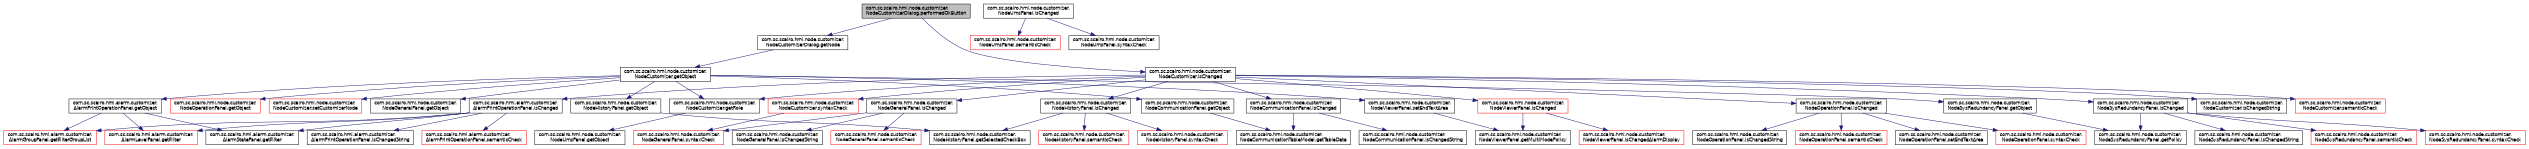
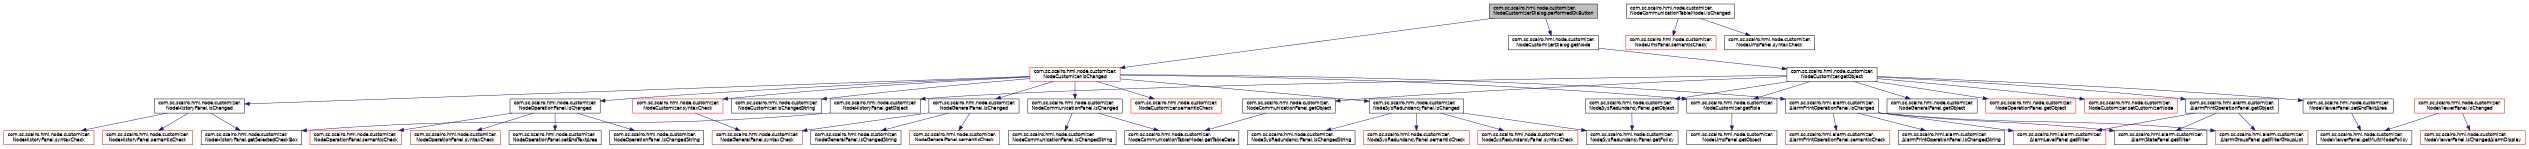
node "com.sc.scairo.hmi.node.customizer. NodeUmsPanel.isChanged": label "com.sc.scairo.hmi.node.customizer. NodeUmsPanel.isChanged" -> "com.sc.scairo.hmi.node.customizer. NodeCommunicationTableModel.isChanged"
node "com.sc.scairo.hmi.node.customizer. NodeCustomizer.isChanged": color black -> red
edge "com.sc.scairo.hmi.node.customizer. NodeCustomizer.isChanged" -> "com.sc.scairo.hmi.node.customizer. NodeViewerPanel.isChanged": removed
